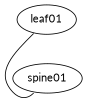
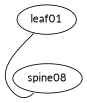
node "spine01": label "spine01" -> "spine08"
